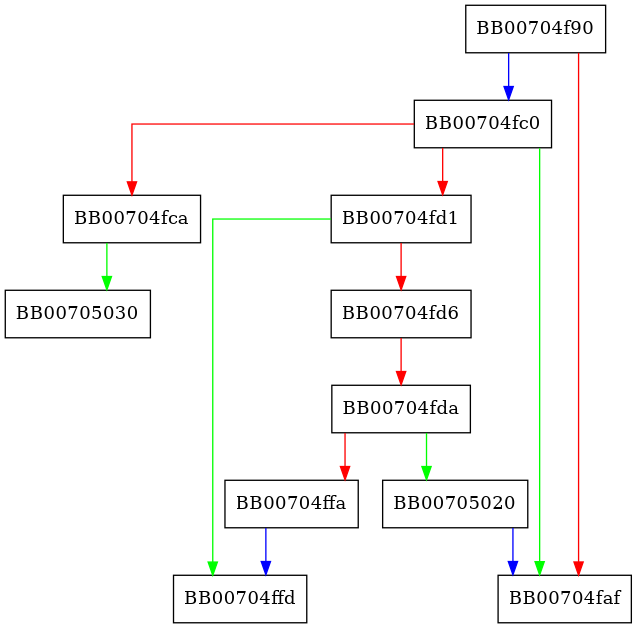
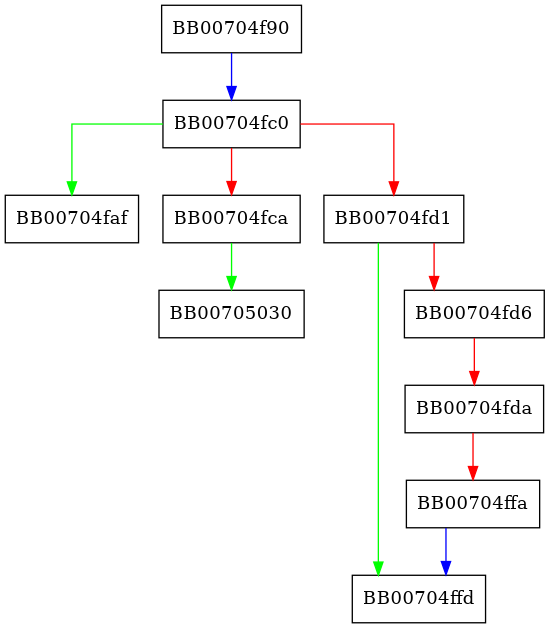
edge "BB00704f90" -> "BB00704faf": removed
node "BB00705020": removed
